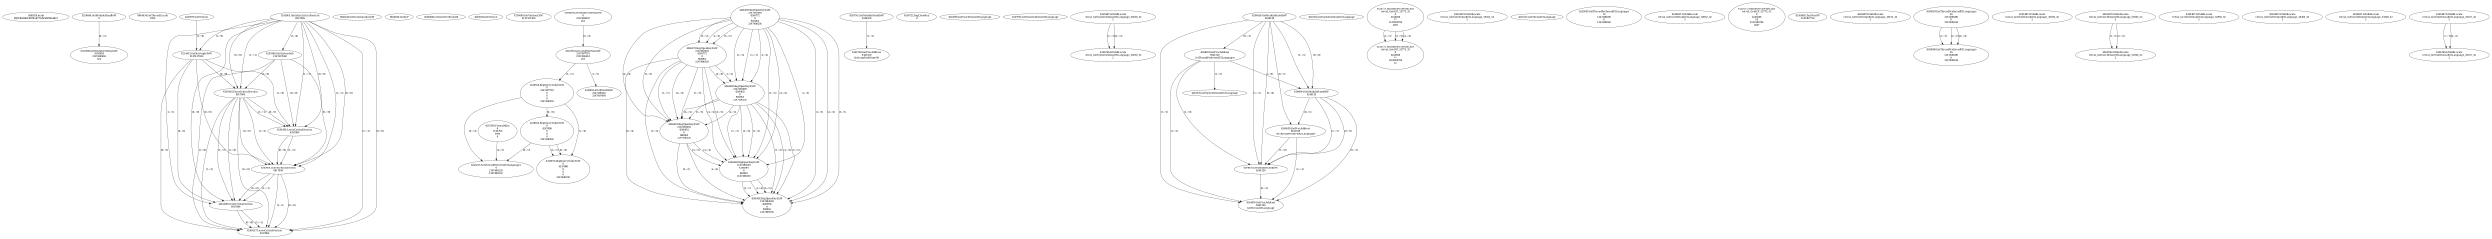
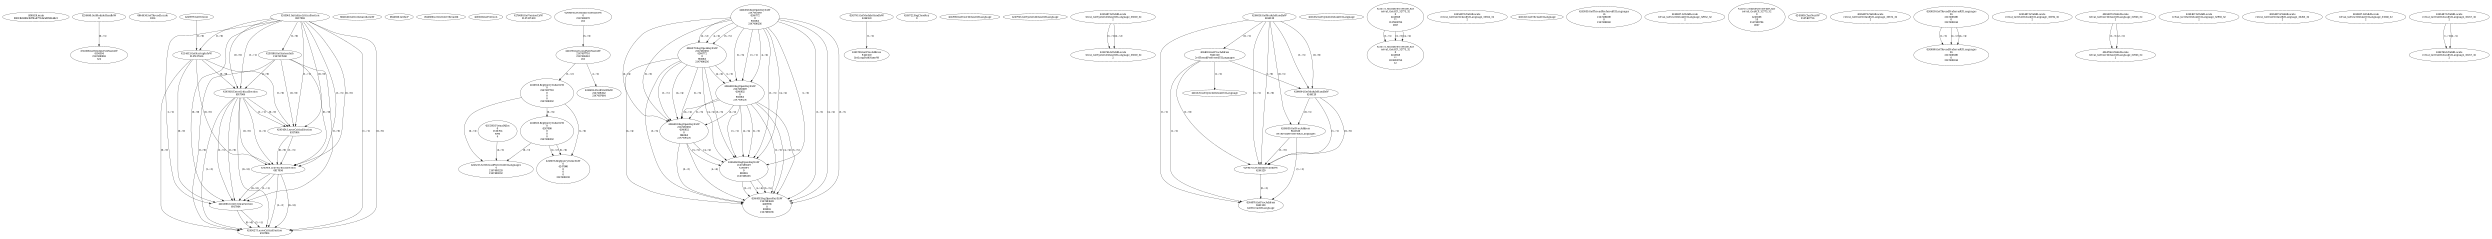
edge "4250188.GetSystemInfo 2147417660" -> "4245580.EnterCriticalSection 6917004": added, label "(0-->0)"
edge "4244044.GetModuleHandleW 4244120" -> "4244076.GetProcAddress 9441320 GetThreadUILanguage": removed, label "(0-->1)"
